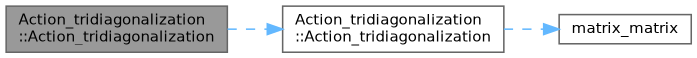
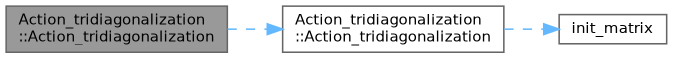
node "matrix_matrix": label "matrix_matrix" -> "init_matrix"
